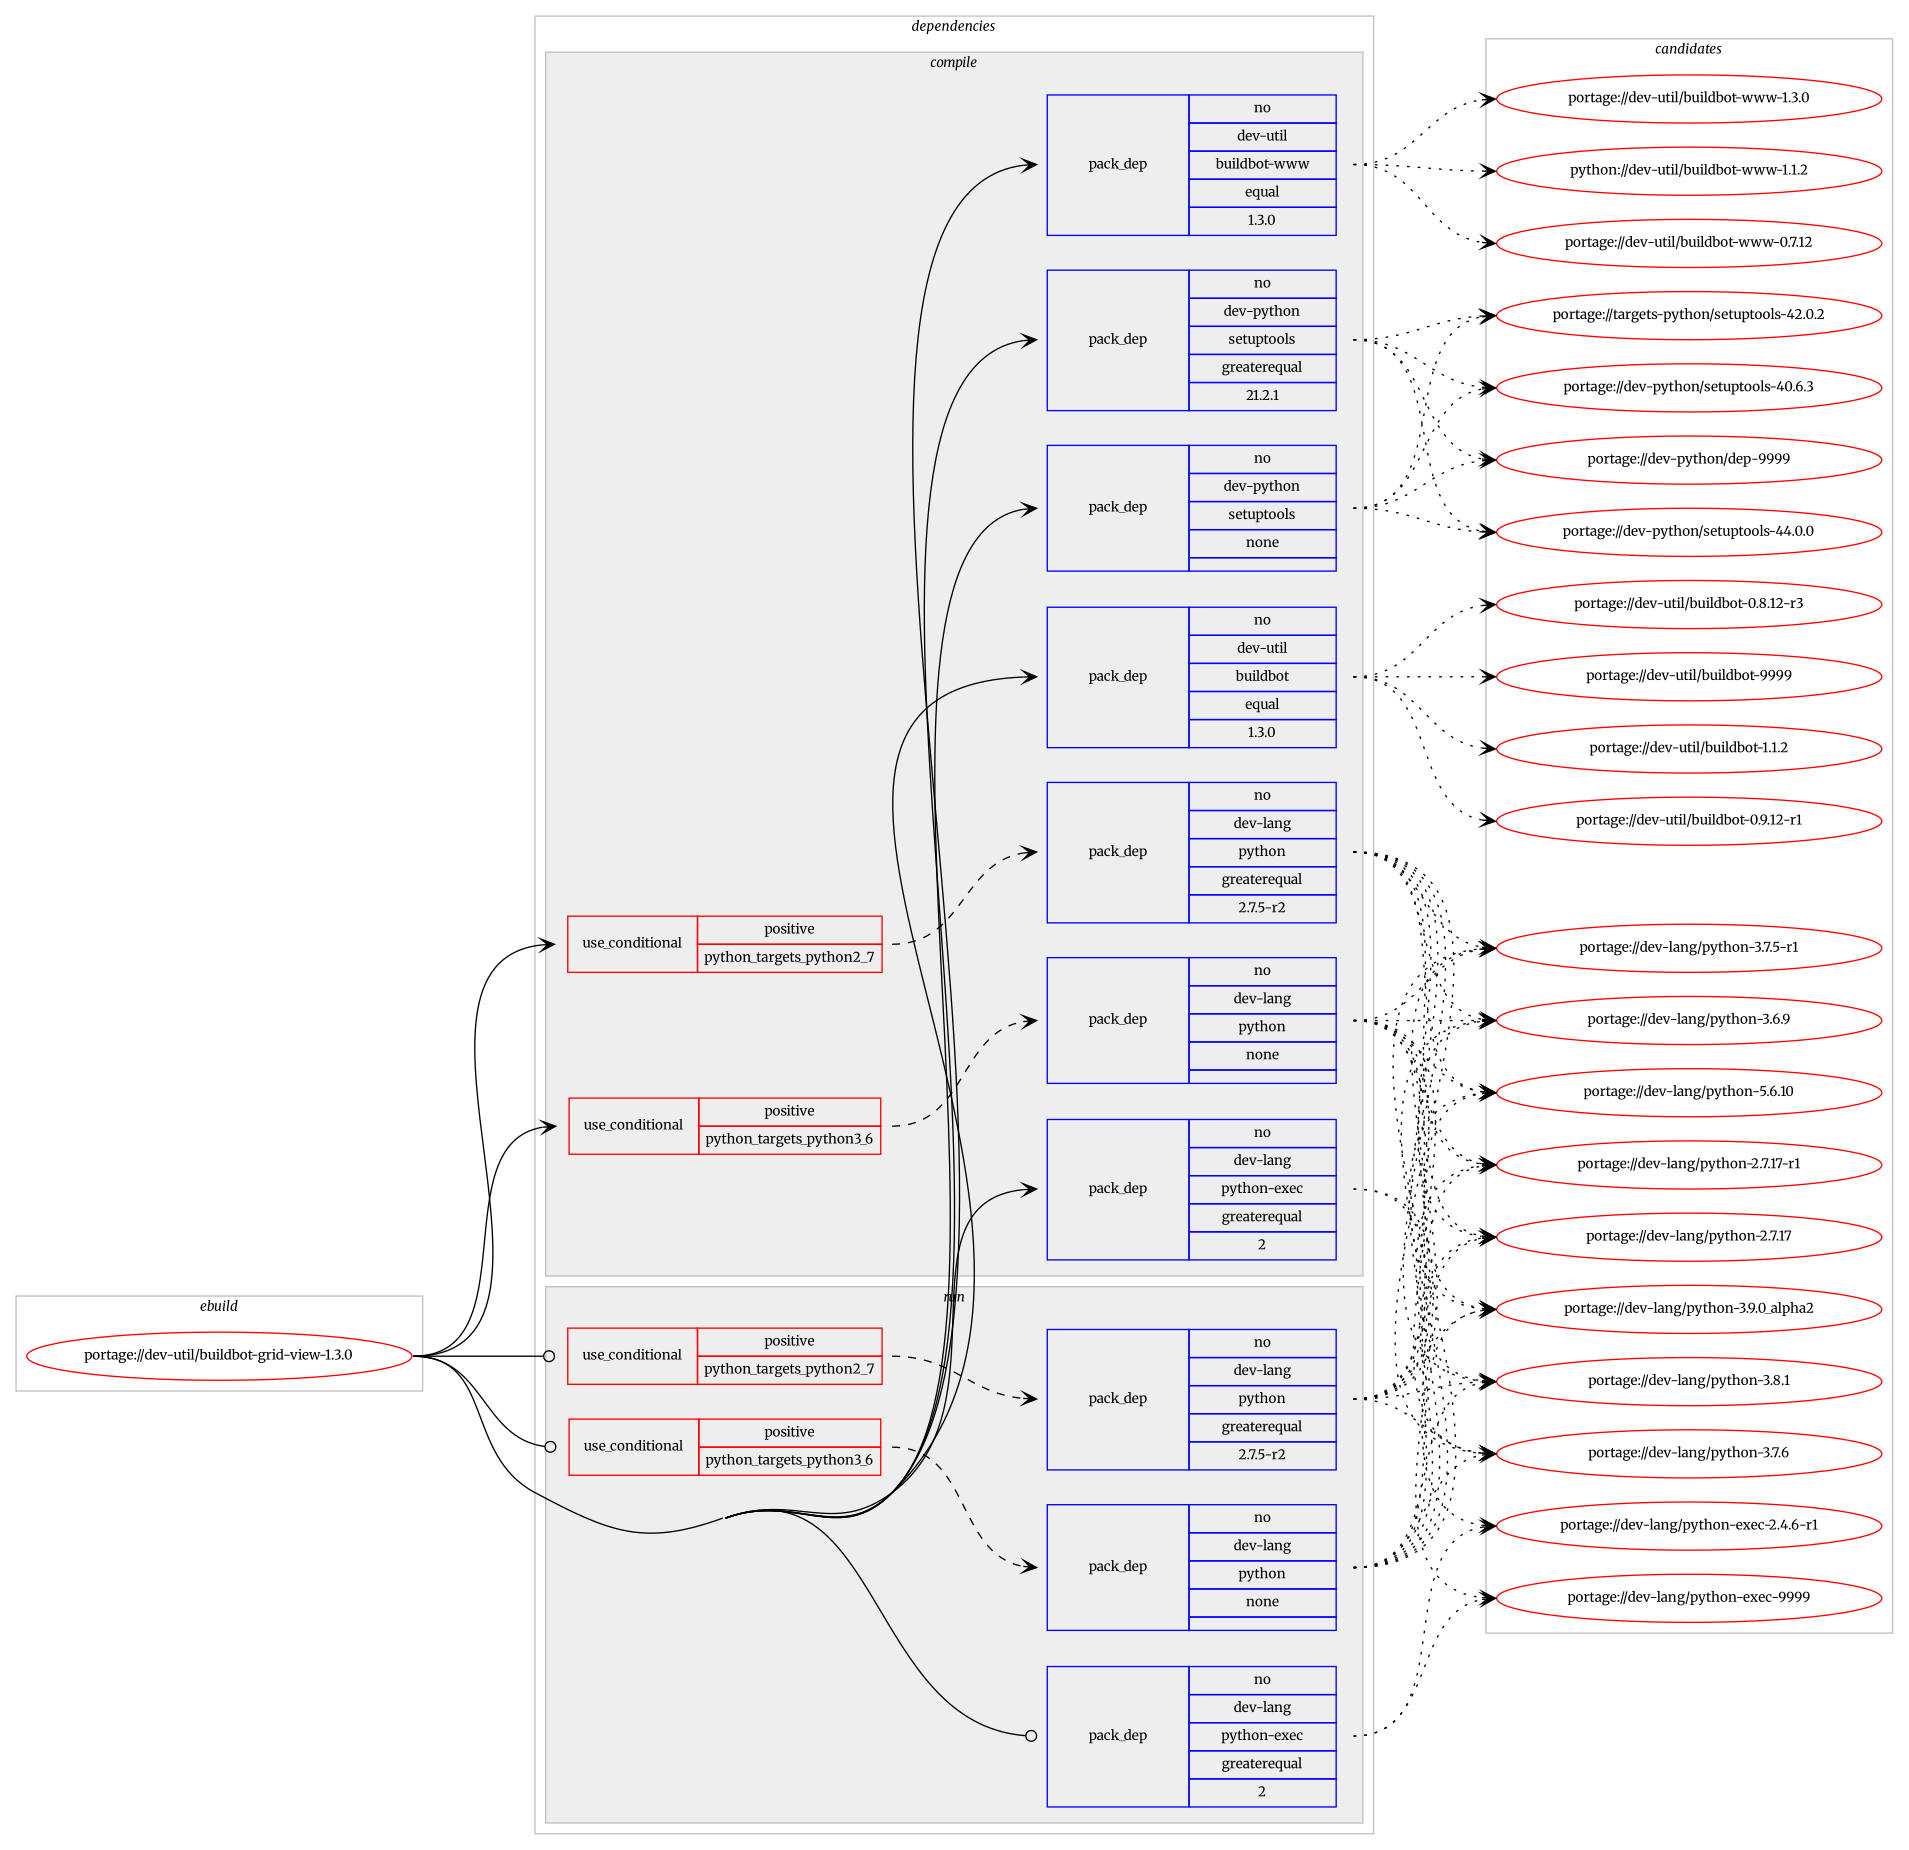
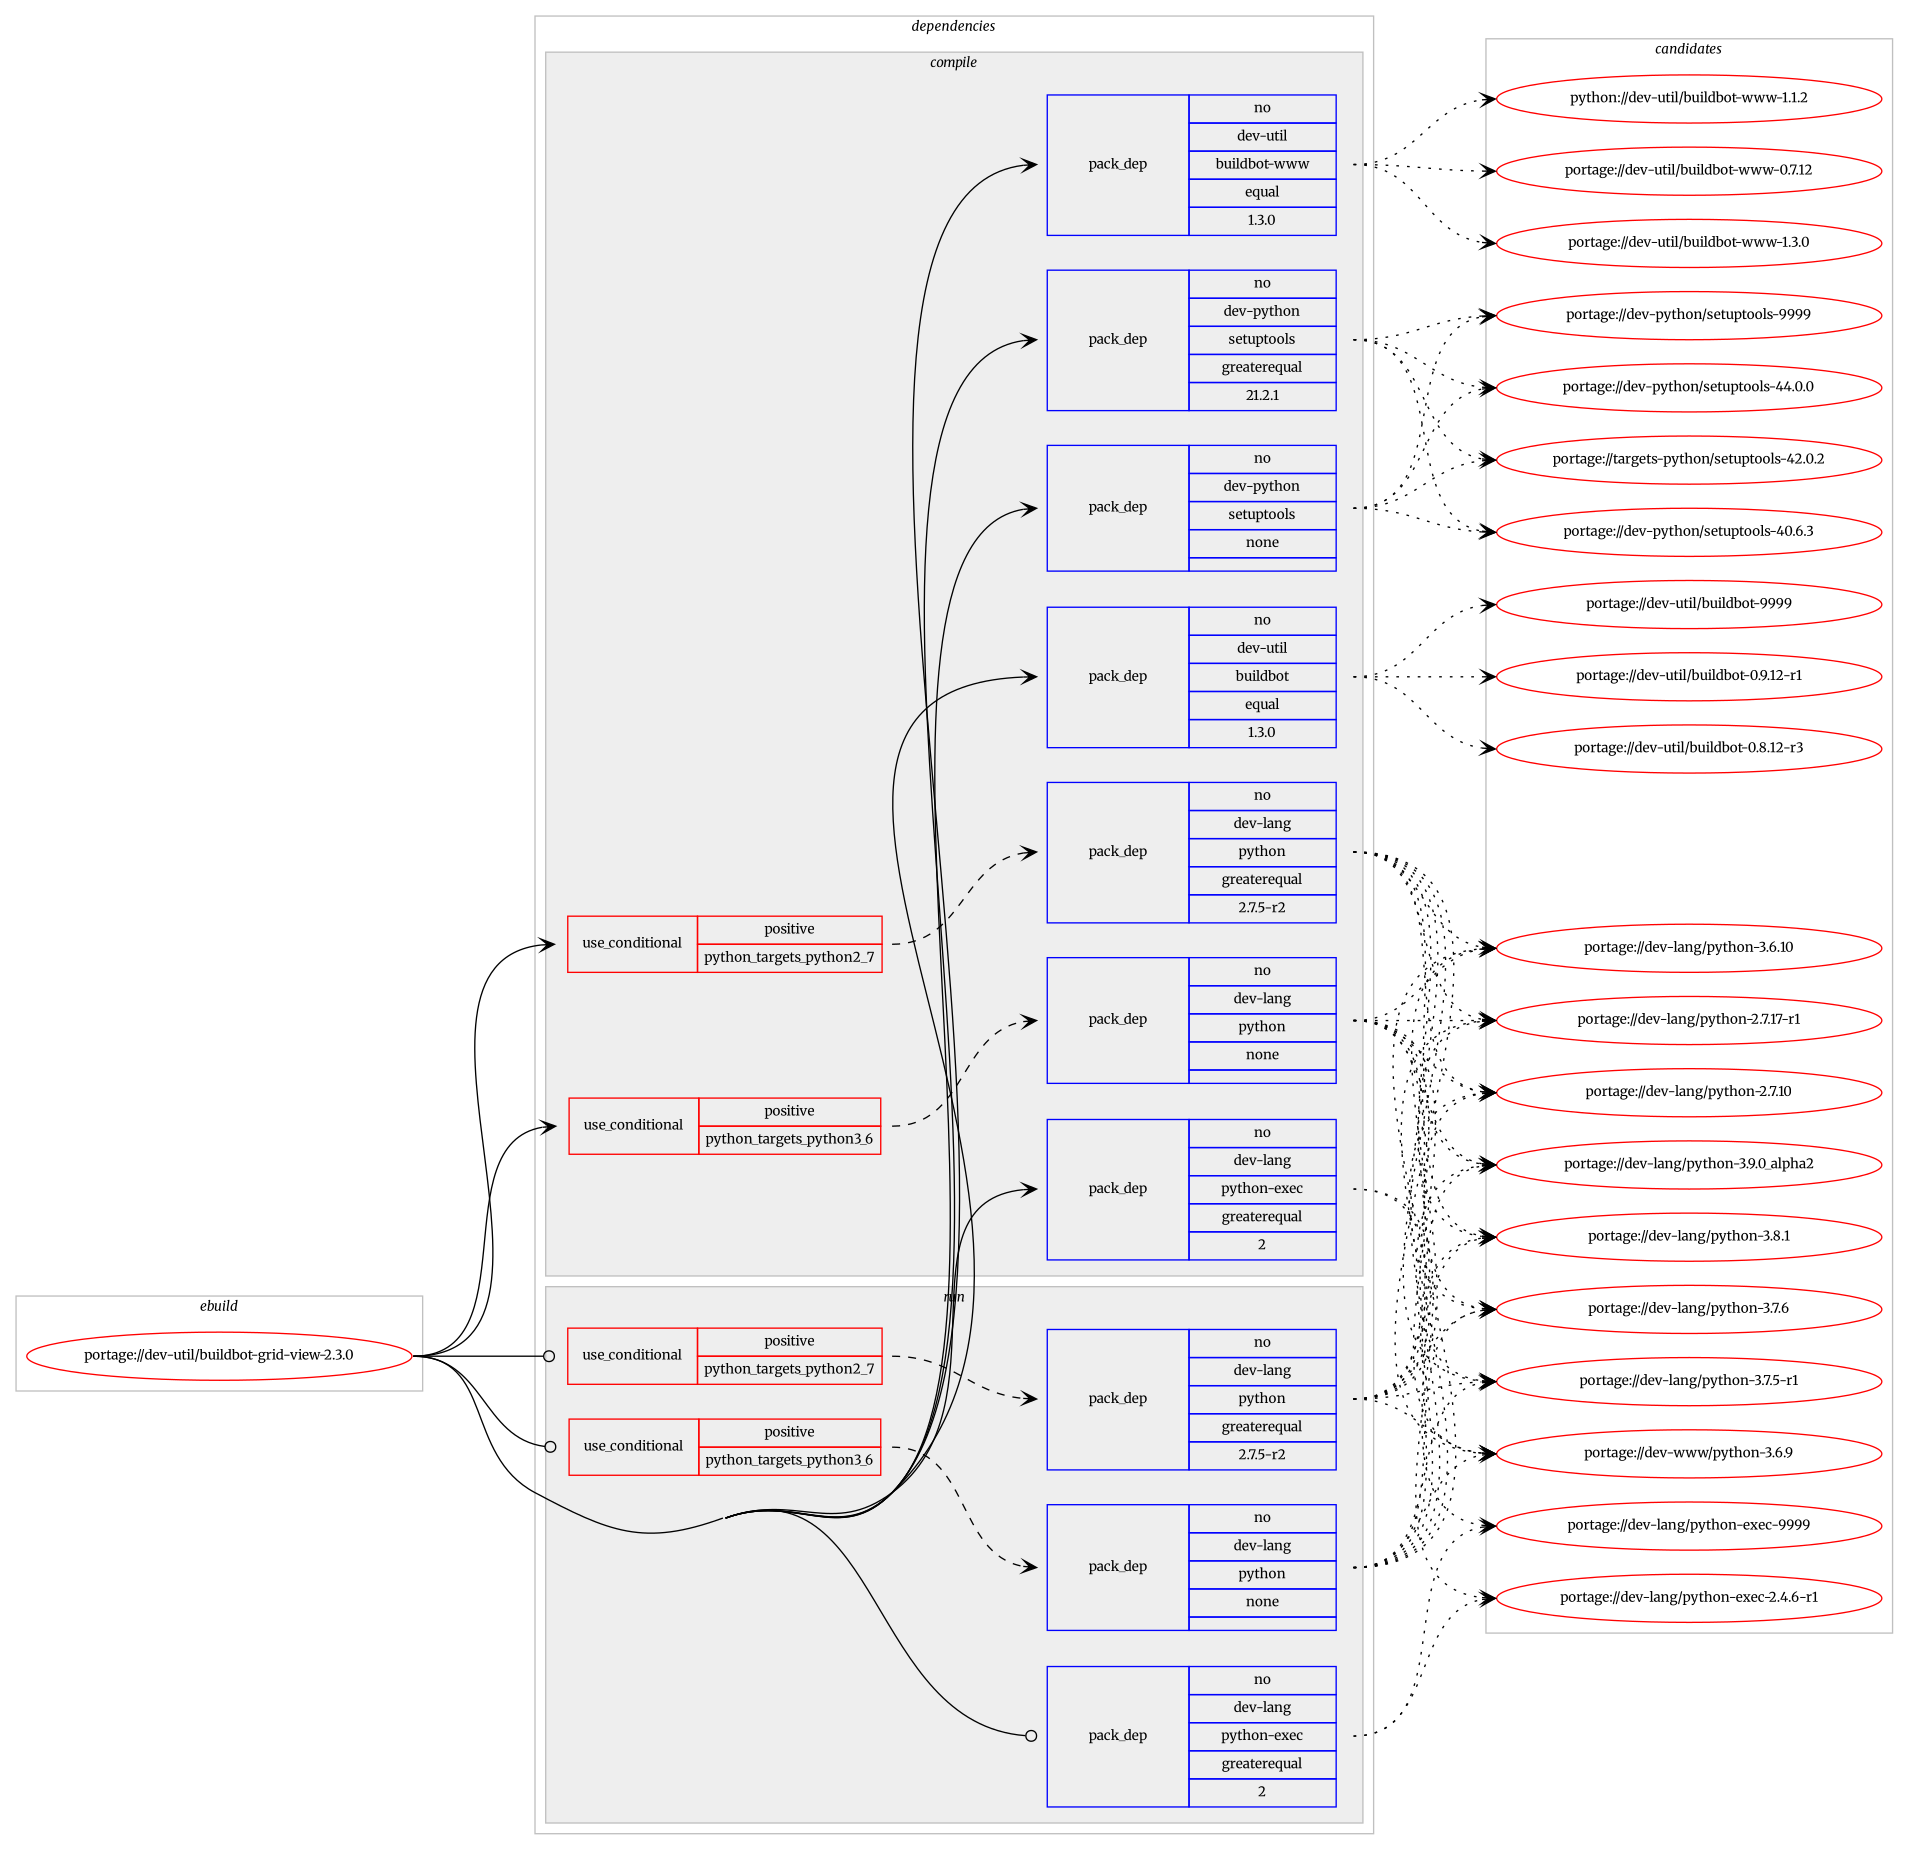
node "portage://dev-python/dep-9999": label "portage://dev-python/dep-9999" -> "portage://dev-python/setuptools-9999"
node "portage://dev-util/buildbot-1.1.2": removed
node "portage://dev-lang/python-3.6.9": label "portage://dev-lang/python-3.6.9" -> "portage://dev-www/python-3.6.9"
node "portage://dev-lang/python-5.6.10": label "portage://dev-lang/python-5.6.10" -> "portage://dev-lang/python-3.6.10"
node "portage://dev-lang/python-2.7.17": label "portage://dev-lang/python-2.7.17" -> "portage://dev-lang/python-2.7.10"
node "portage://dev-util/buildbot-grid-view-1.3.0": label "portage://dev-util/buildbot-grid-view-1.3.0" -> "portage://dev-util/buildbot-grid-view-2.3.0"
